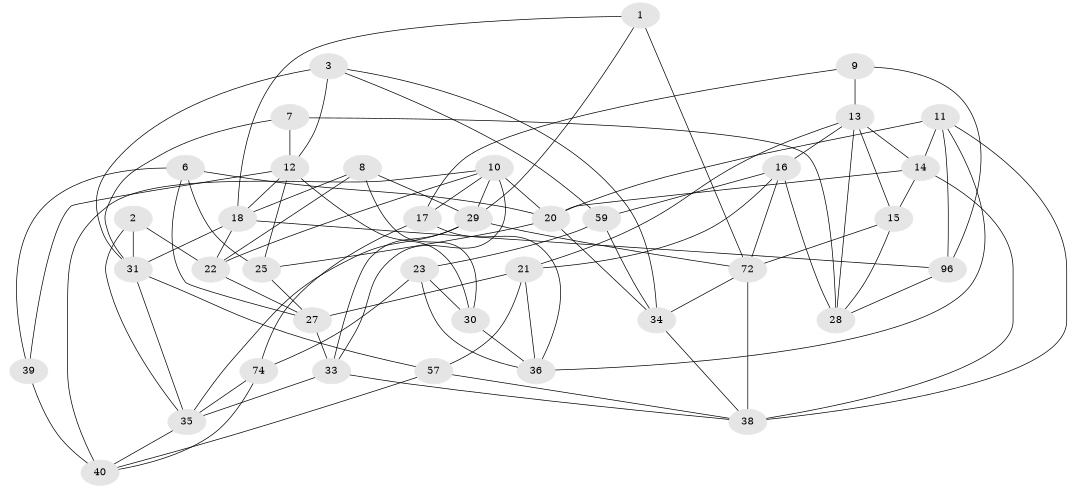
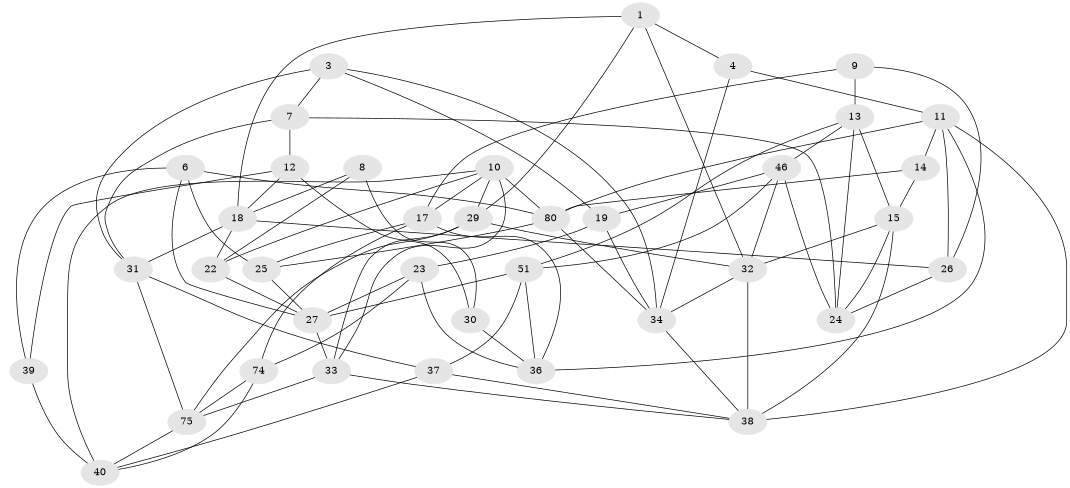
node "4": added
edge "3" -- "12": now "3" -- "7"
edge "13" -- "14": removed
node "16": label "16" -> "46"
edge "8" -- "29": removed
edge "12" -- "25": now "17" -- "25"
node "2": removed
node "20": label "20" -> "80"
node "59": label "59" -> "19"
node "21": label "21" -> "51"
node "72": label "72" -> "32"
node "96": label "96" -> "26"
edge "23" -- "30": now "23" -- "27"
node "28": label "28" -> "24"
edge "14" -- "38": now "15" -- "38"
node "57": label "57" -> "37"
node "35": label "35" -> "75"
